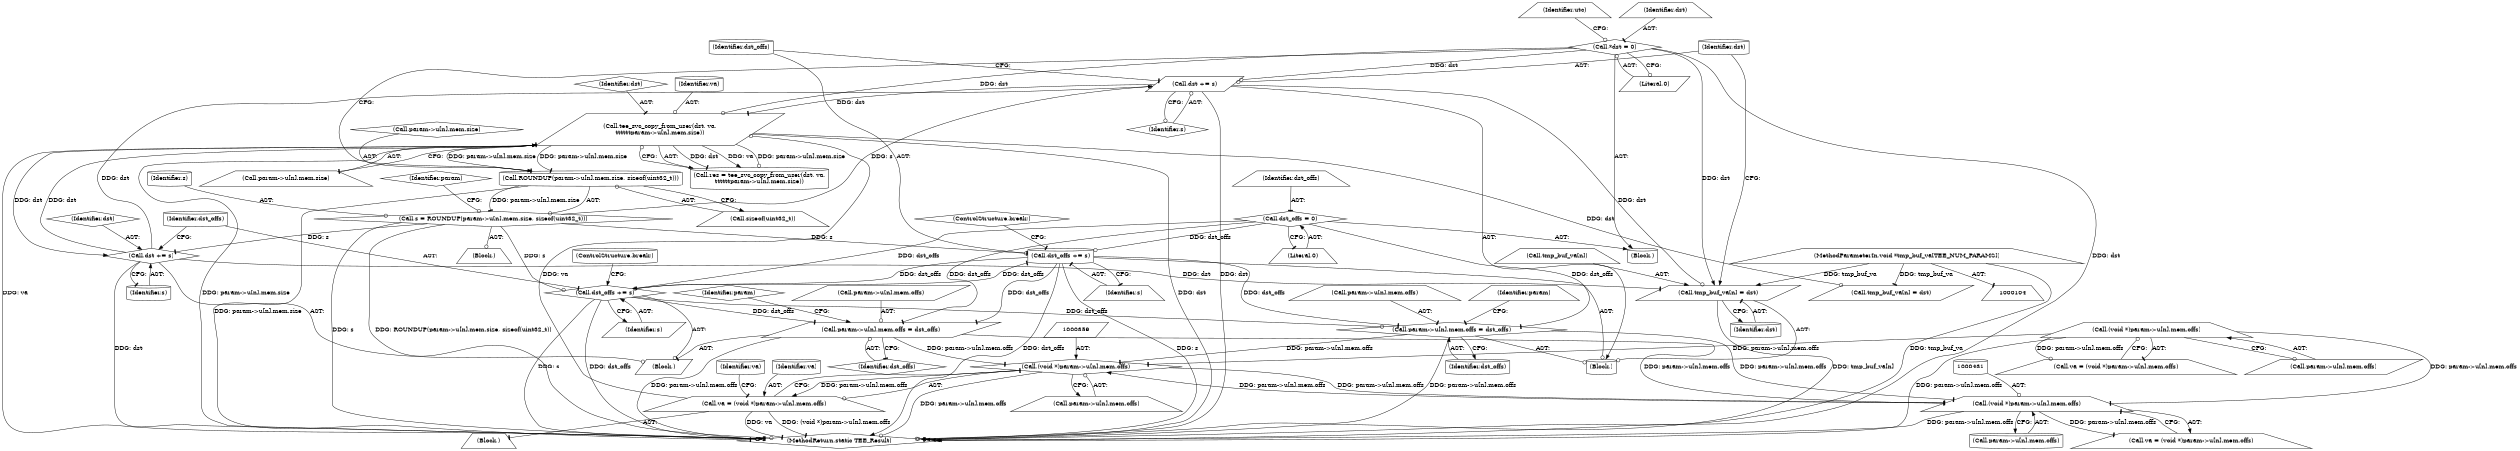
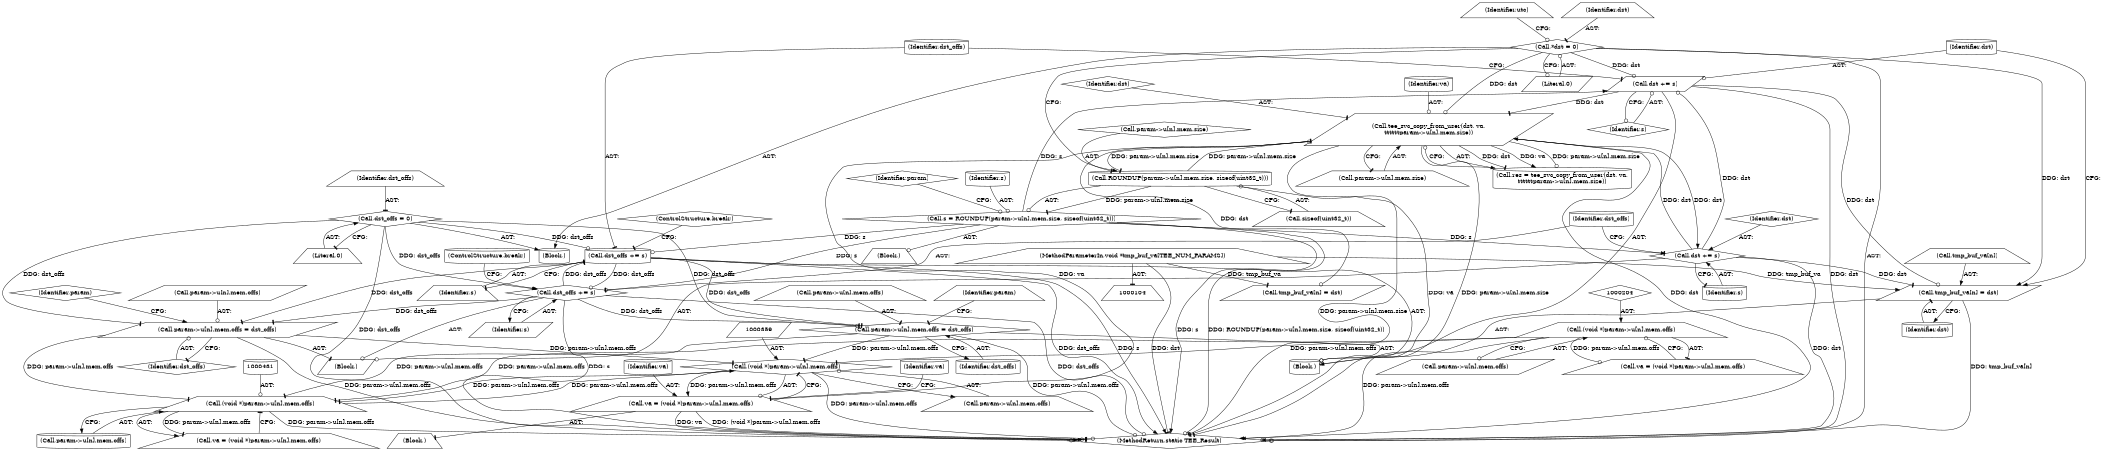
edge "(Call,ROUNDUP(param->u[n].mem.size, sizeof(uint32_t)))" -> "(Call,sizeof(uint32_t))": arrowhead normal -> tee
edge "(Call,*dst = 0)" -> "(MethodReturn,static TEE_Result)": label "DDG: dst" -> "AST: "
node "1000204": added
edge "(MethodParameterIn,void *tmp_buf_va[TEE_NUM_PARAMS])" -> "(MethodReturn,static TEE_Result)": label "DDG: tmp_buf_va" -> "DDG: dst"
edge "(Call,dst_offs = 0)" -> "(MethodReturn,static TEE_Result)": added, label "DDG: dst_offs"
